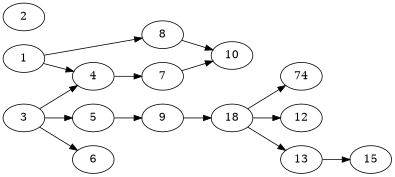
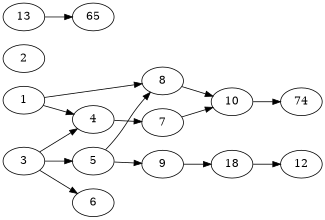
edge "18" -> "74": now "10" -> "74"
edge "5" -> "8": added
edge "18" -> "13": removed
node "15": label "15" -> "65"
